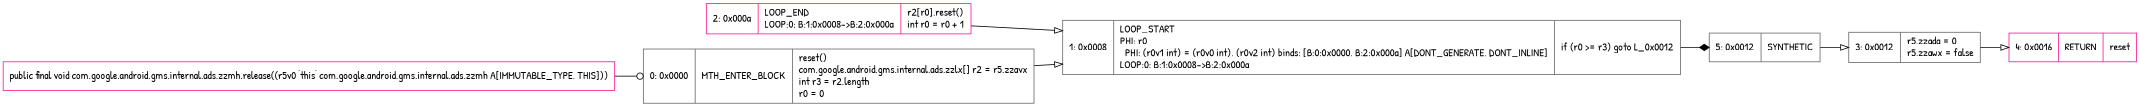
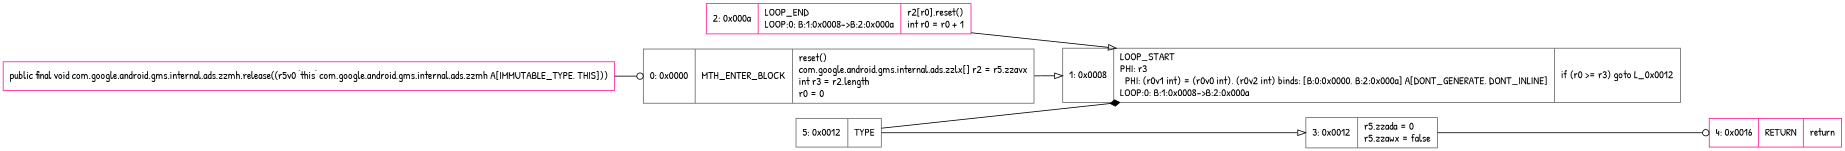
node "1: 0x0008": text "PHI: r0" -> "PHI: r3"
edge "1: 0x0008" -> "5: 0x0012": reversed
node "5: 0x0012": text "SYNTHETIC" -> "TYPE"
edge "3: 0x0012" -> "4: 0x0016": arrowhead onormal -> odot
node "4: 0x0016": text "reset" -> "return"
